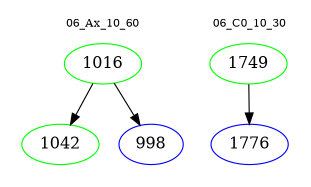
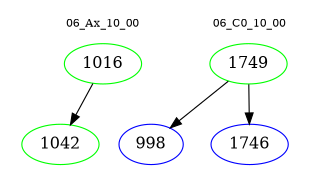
cluster "06_Ax_10_60": label "06_Ax_10_60" -> "06_Ax_10_00"
cluster "06_C0_10_30": label "06_C0_10_30" -> "06_C0_10_00"
edge "1016" -> "998": now "1749" -> "998"
node "1776": label "1776" -> "1746"
